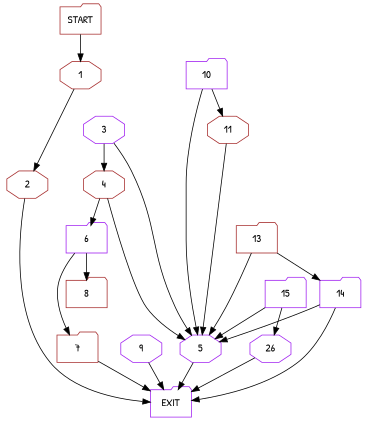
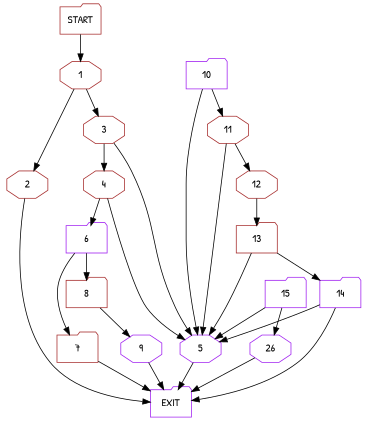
edge "1" -> "3": added
node "3": color purple -> brown
node "12": added
edge "8" -> "9": added
